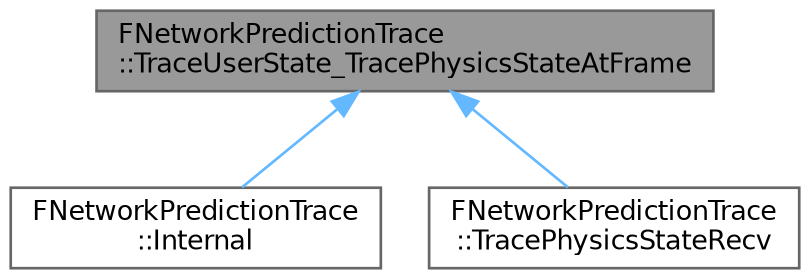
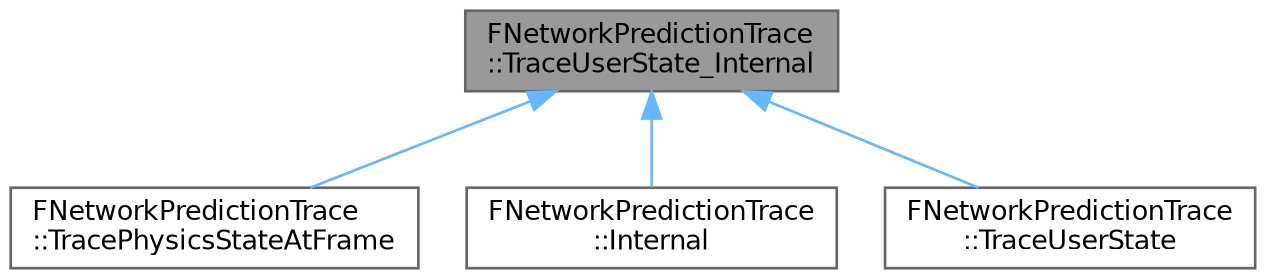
node "FNetworkPredictionTrace ::TraceUserState_TracePhysicsStateAtFrame": label "FNetworkPredictionTrace ::TraceUserState_TracePhysicsStateAtFrame" -> "FNetworkPredictionTrace ::TraceUserState_Internal"
node "FNetworkPredictionTrace ::TracePhysicsStateAtFrame": added
node "FNetworkPredictionTrace ::TracePhysicsStateRecv": label "FNetworkPredictionTrace ::TracePhysicsStateRecv" -> "FNetworkPredictionTrace ::TraceUserState"
